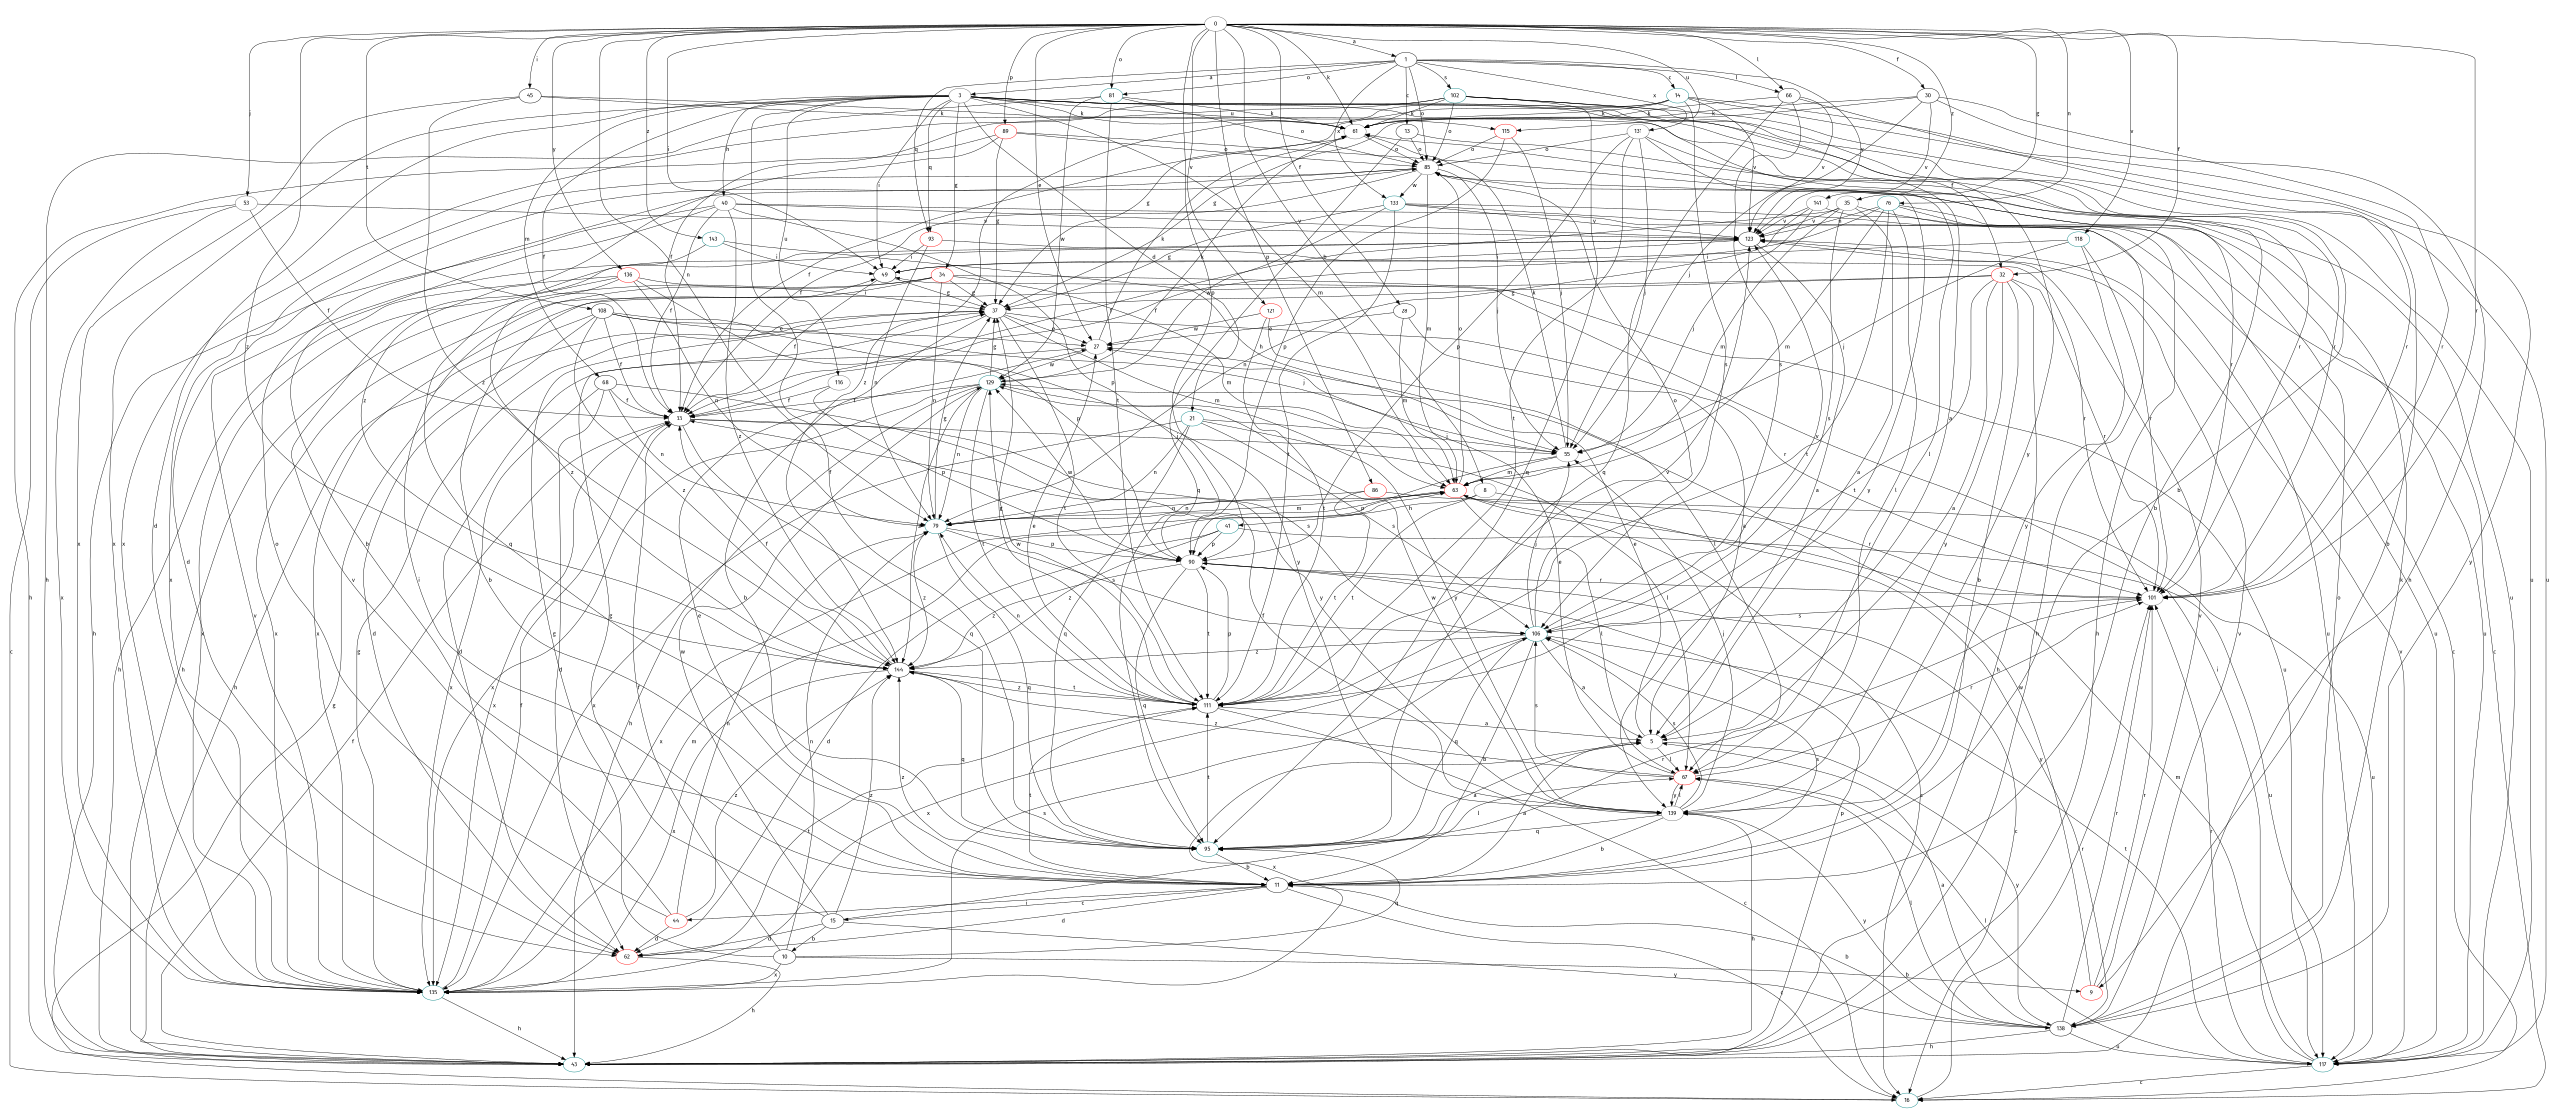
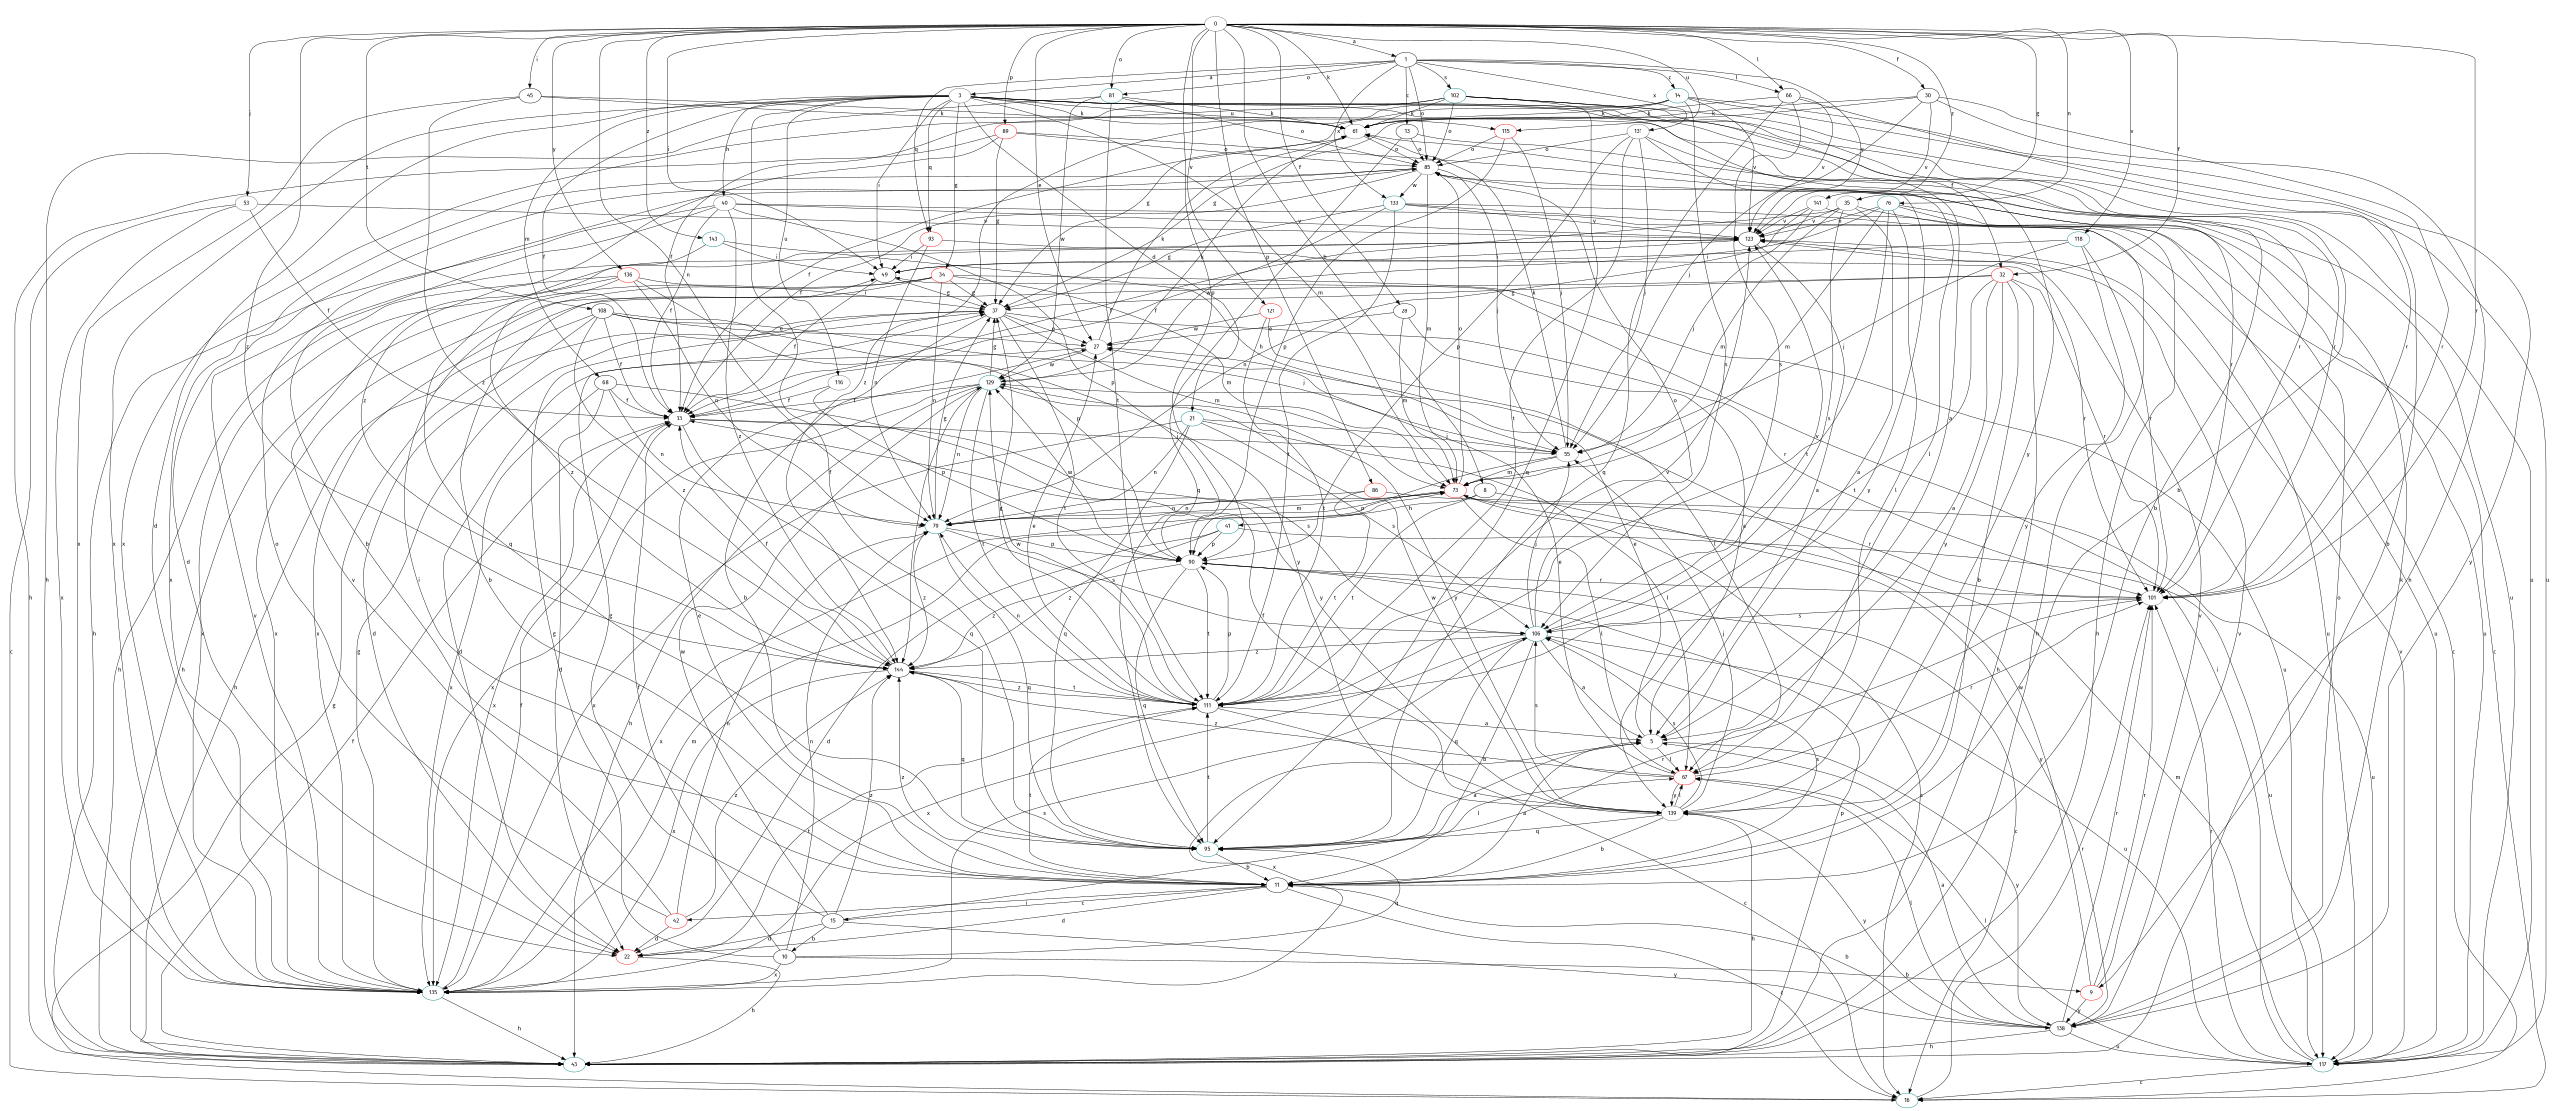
node "63": label "63" -> "73"
node "8": color gray40 -> black
edge "106" -> "117": label "t" -> "u"
node "44": label "44" -> "42"
node "62": label "62" -> "22"
edge "9" -> "138": added, label "y"
